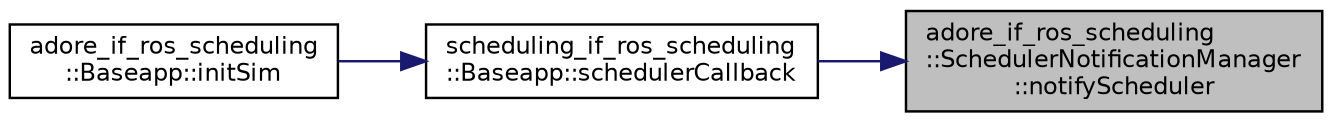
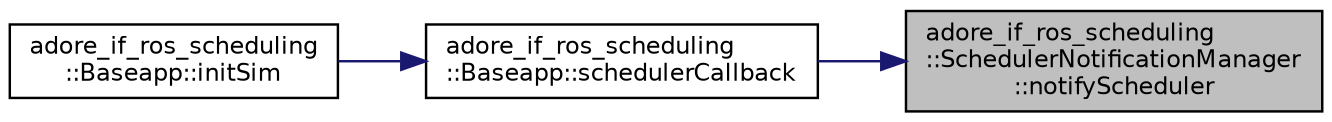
node "scheduling_if_ros_scheduling ::Baseapp::schedulerCallback": label "scheduling_if_ros_scheduling ::Baseapp::schedulerCallback" -> "adore_if_ros_scheduling ::Baseapp::schedulerCallback"
